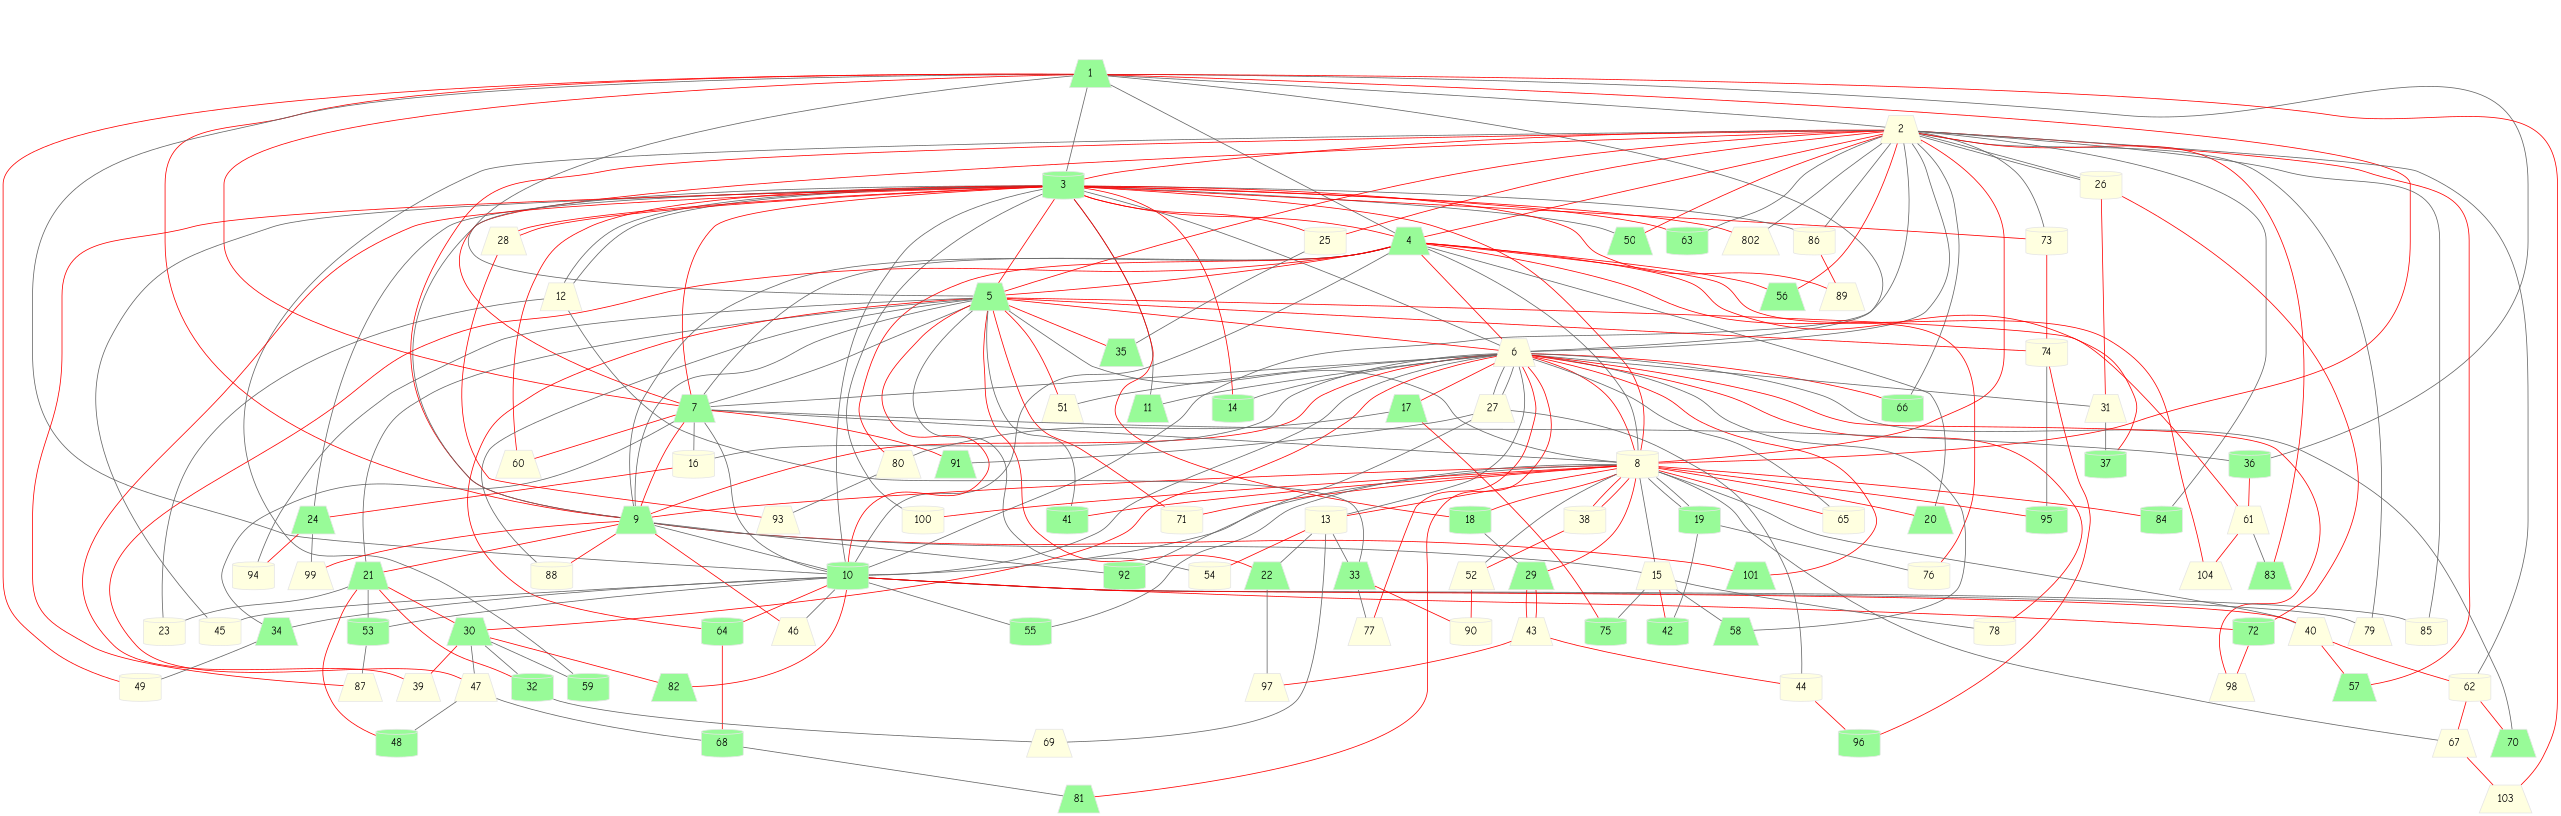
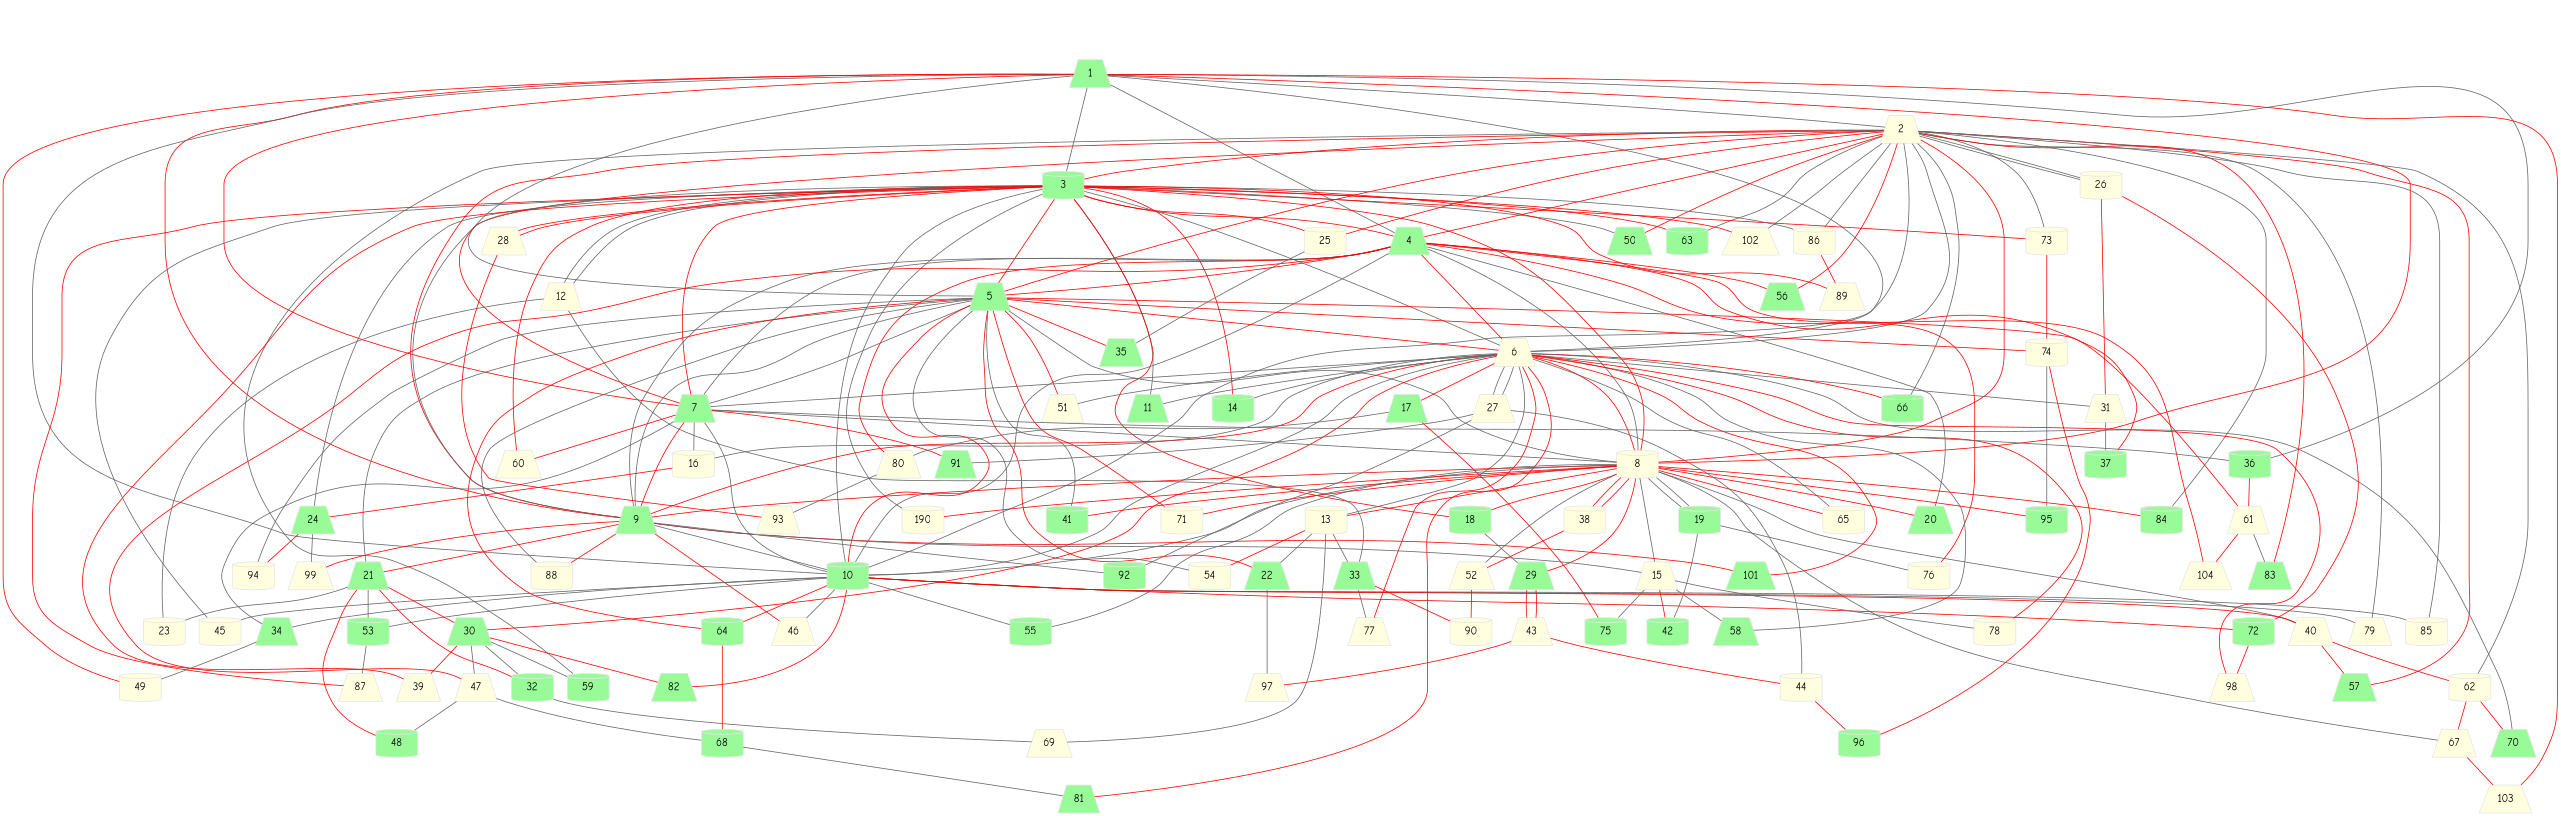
node "802": label "802" -> "102"
node "100": label "100" -> "190"
